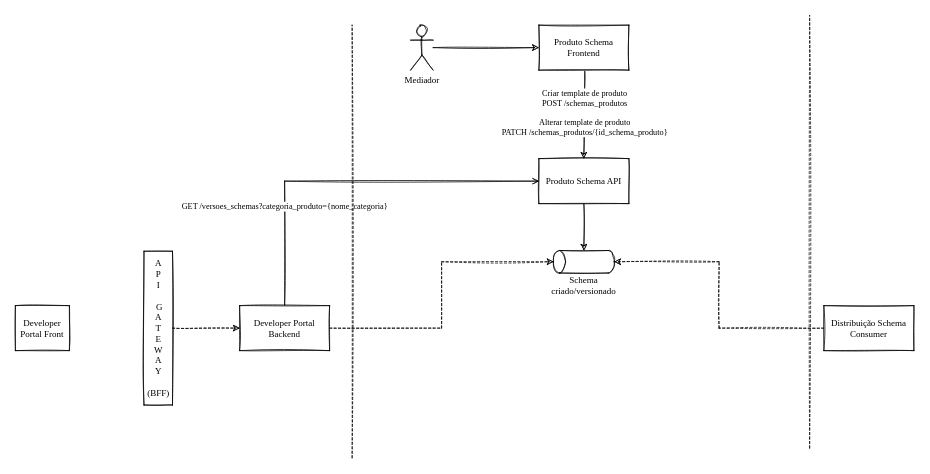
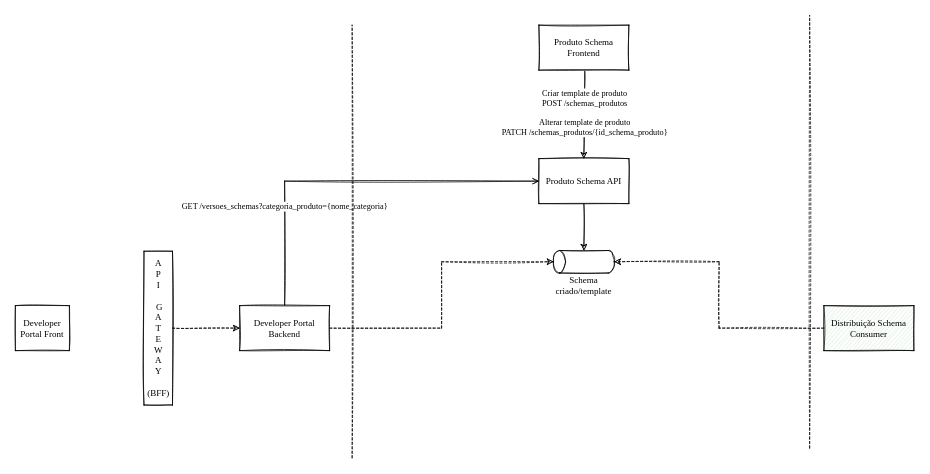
node "Mediador": removed
edge "Mediador" -> "Produto Schema Frontend": removed
node "Schema criado/versionado": label "Schema criado/versionado" -> "Schema criado/template"
node "Distribuição Schema Consumer": fillcolor #ffffff -> #d5e8d4
